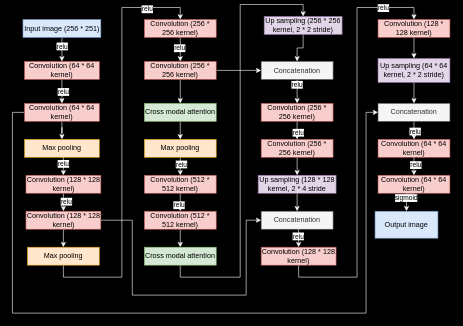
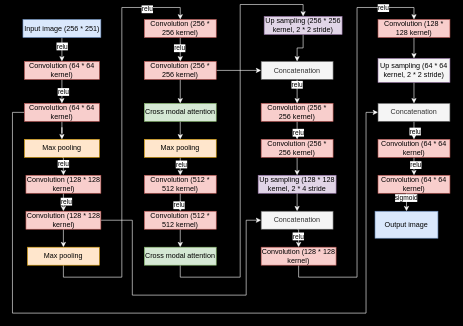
node "Up sampling (64 * 64 kernel, 2 * 2 stride)": fillcolor #e1d5e7 -> #f5f5f5
